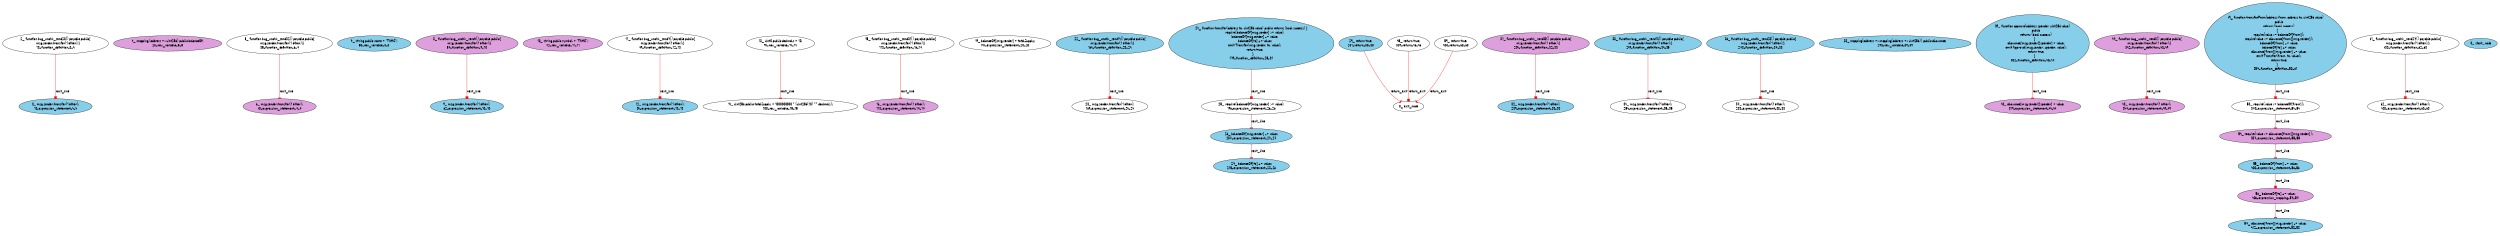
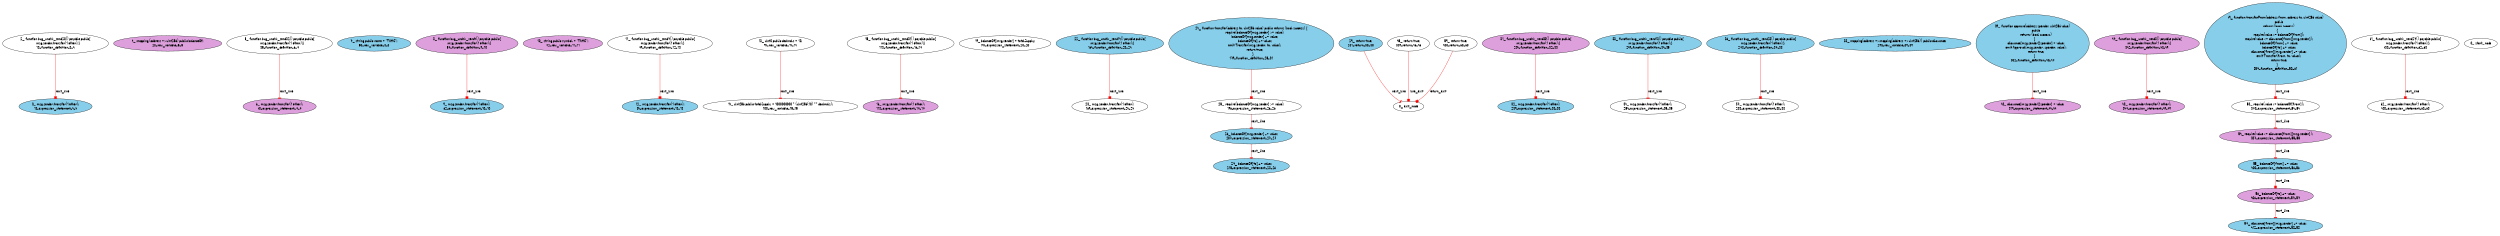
node "0_ start_node": fillcolor skyblue -> white
edge "59_ return true; 430-return-60-60" -> "0_ exit_node": arrowhead tee -> box
edge "29_ return true; 231-return-30-30" -> "0_ exit_node": label "return_exit" -> "next_line"
edge "45_ return true; 339-return-46-46" -> "0_ exit_node": label "return_exit" -> "line_exit"
node "56_ balanceOf[to] += value; 406-expression_mapping-57-57": label "56_ balanceOf[to] += value; 406-expression_mapping-57-57" -> "56_ balanceOf[to] += value; 406-expression_statement-57-57"
